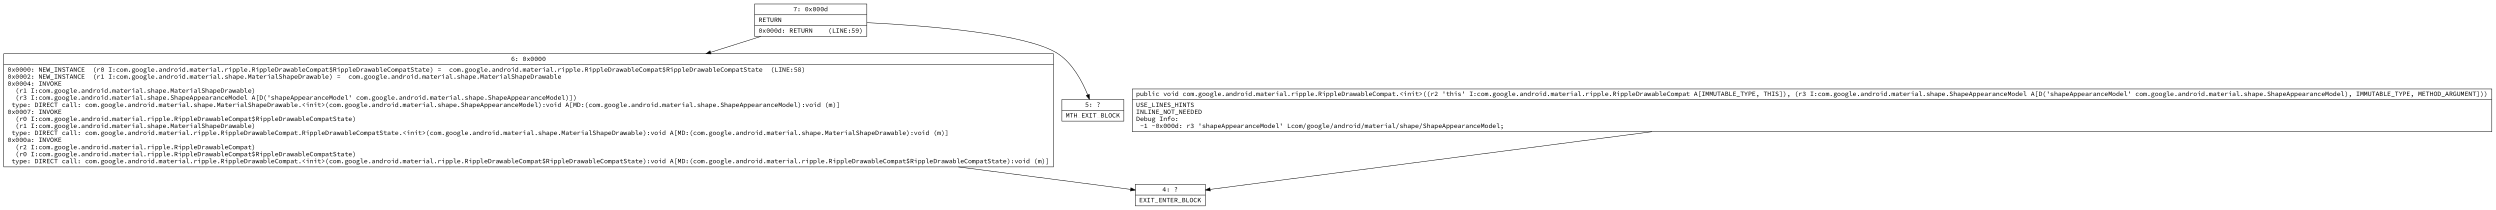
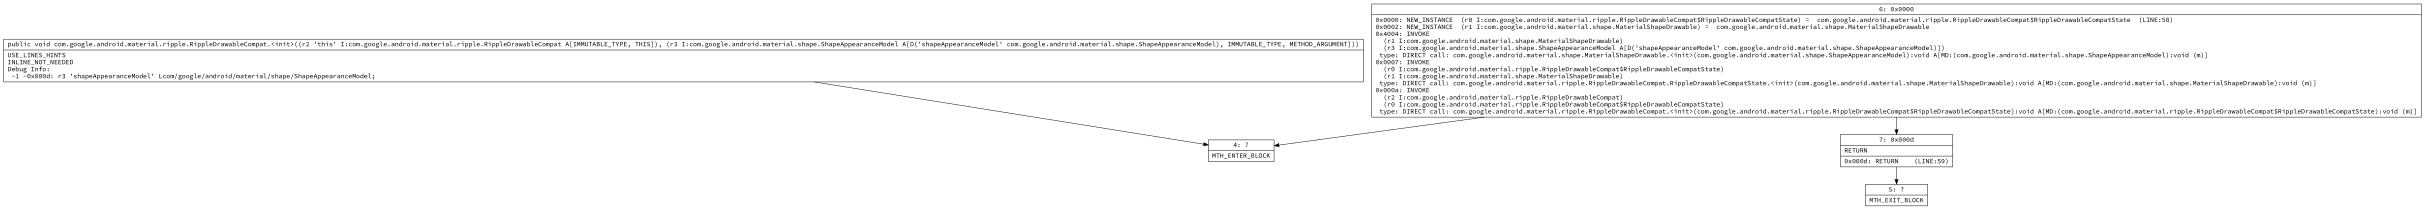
edge "7: 0x000d" -> "6: 0x0000": reversed
node "6: 0x0000": text "0x0004: INVOKE" -> "0x4004: INVOKE"
node "4: ?": text "EXIT_ENTER_BLOCK" -> "MTH_ENTER_BLOCK"
